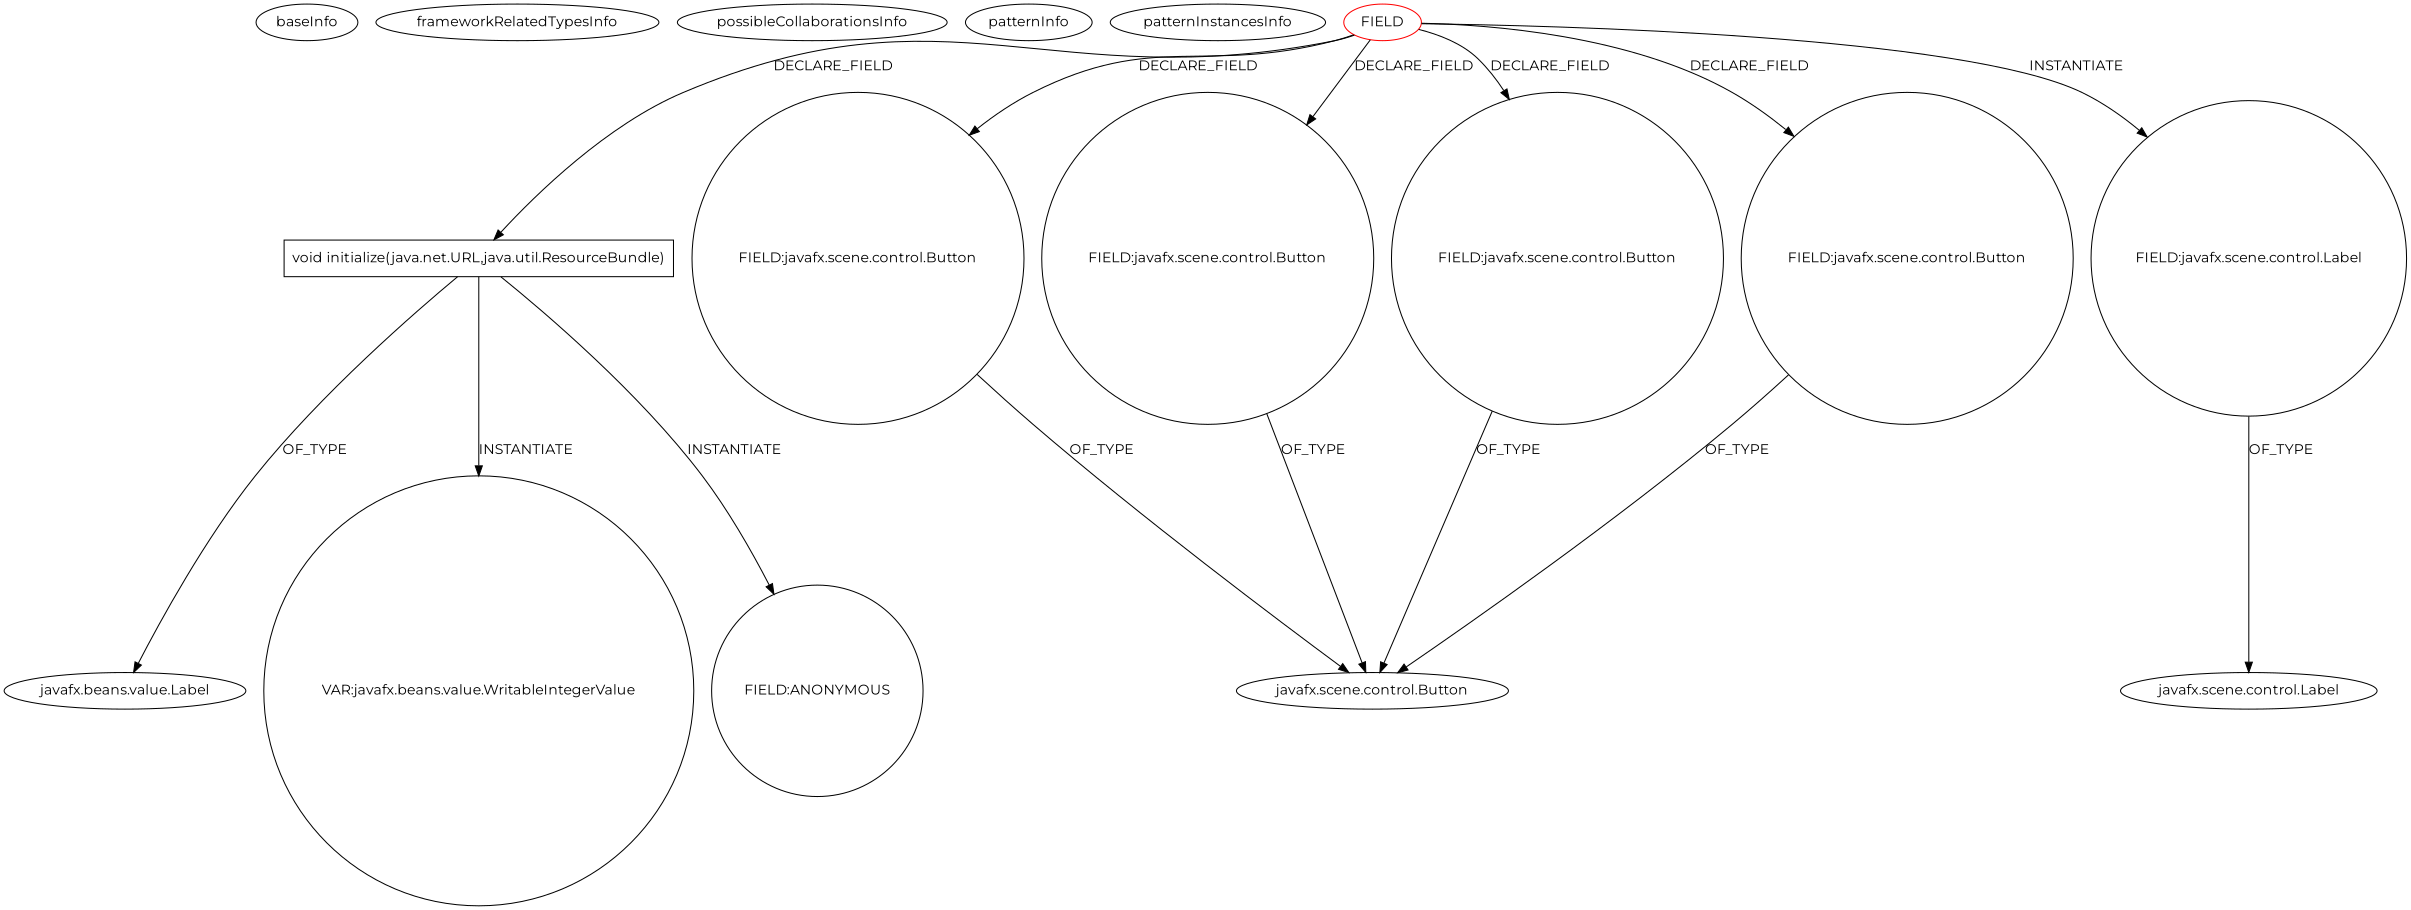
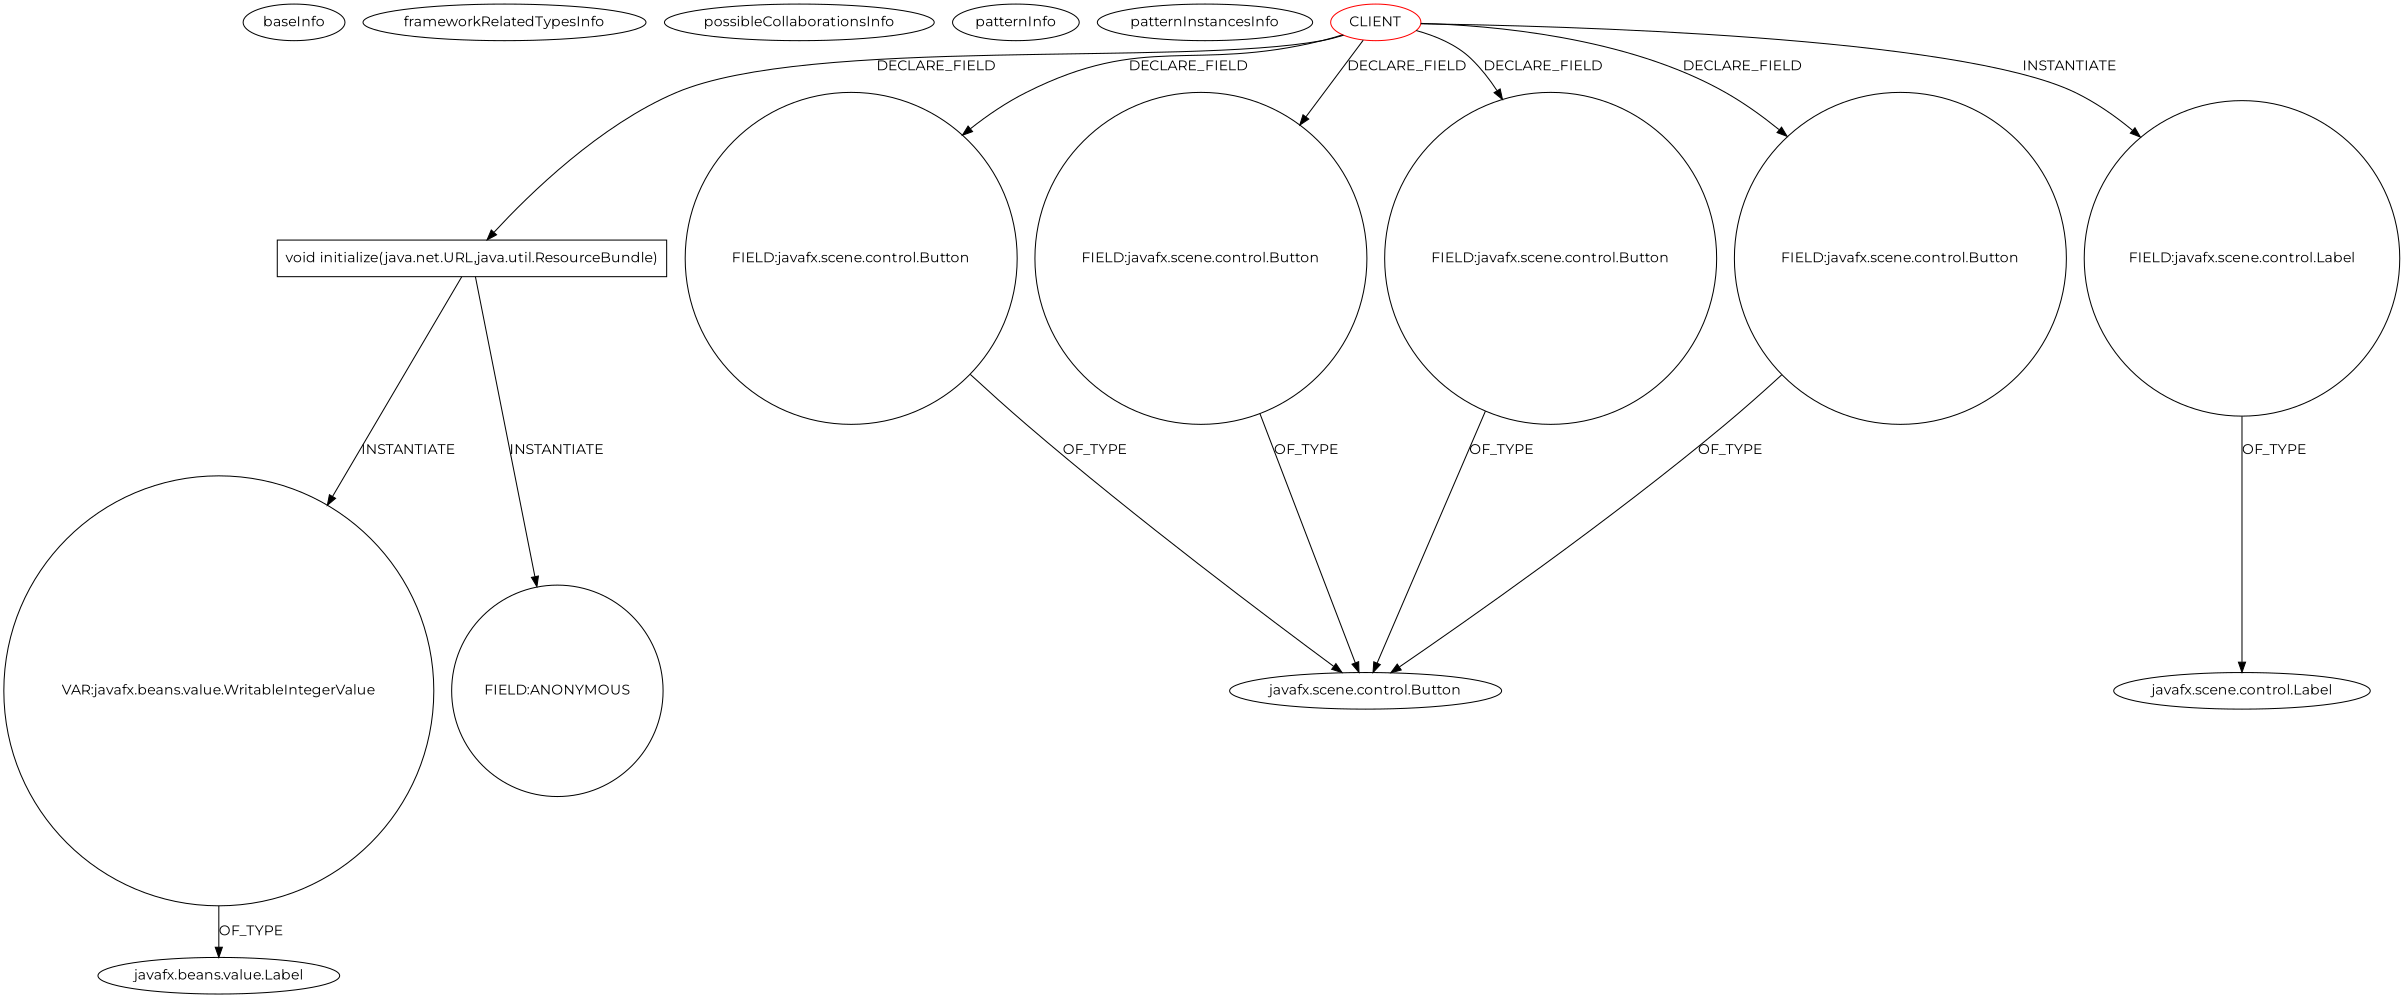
node "FIELD": label "FIELD" -> "CLIENT"
edge "void initialize(java.net.URL,java.util.ResourceBundle)" -> "javafx.beans.value.Label": now "VAR:javafx.beans.value.WritableIntegerValue" -> "javafx.beans.value.Label"
